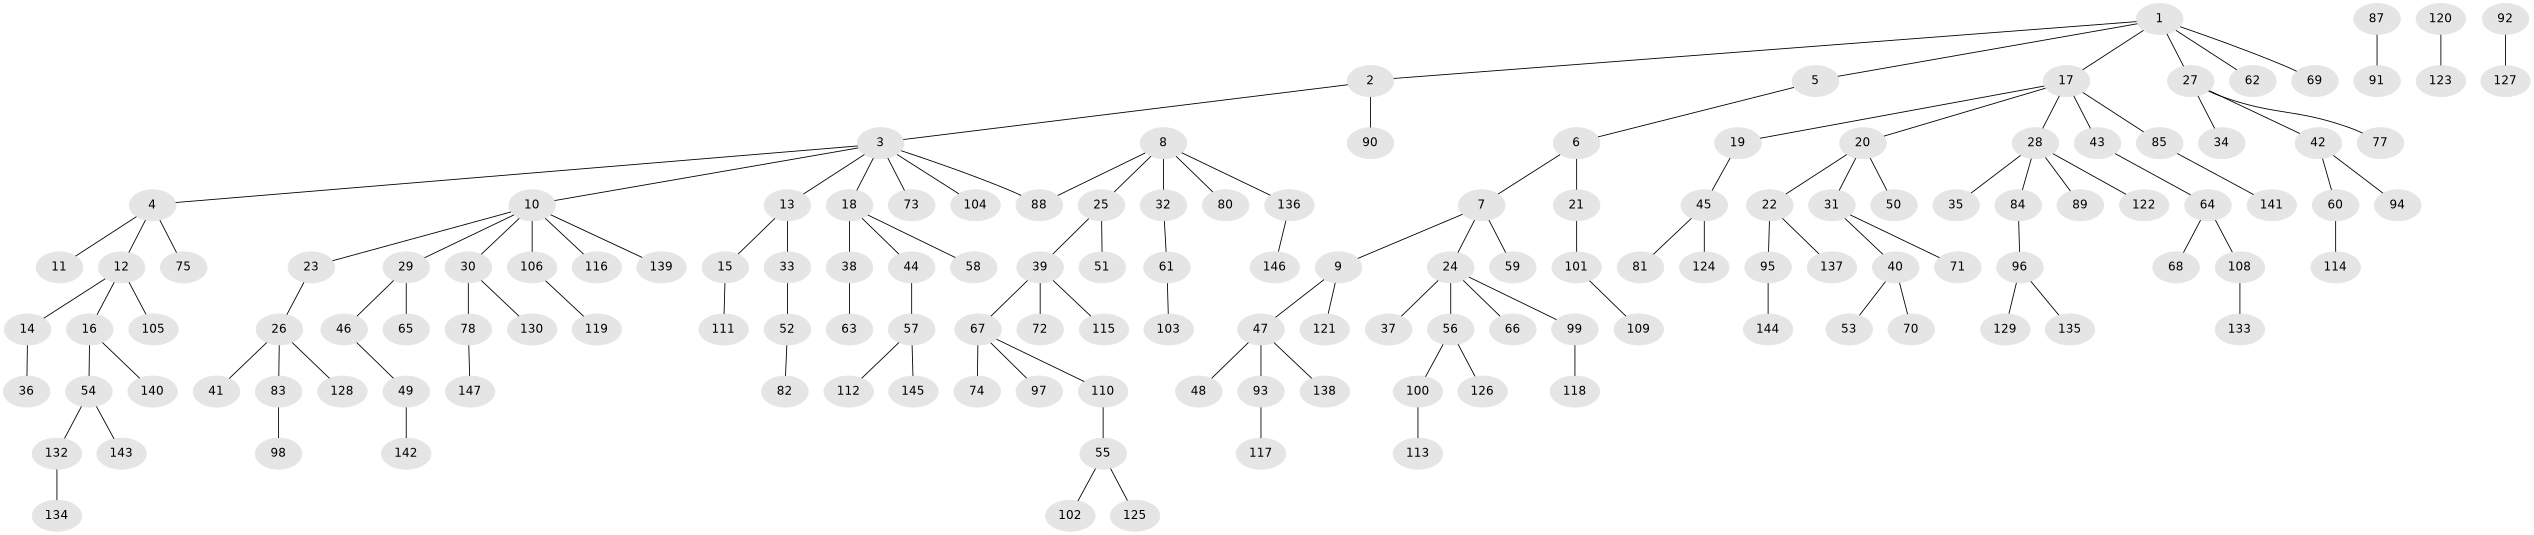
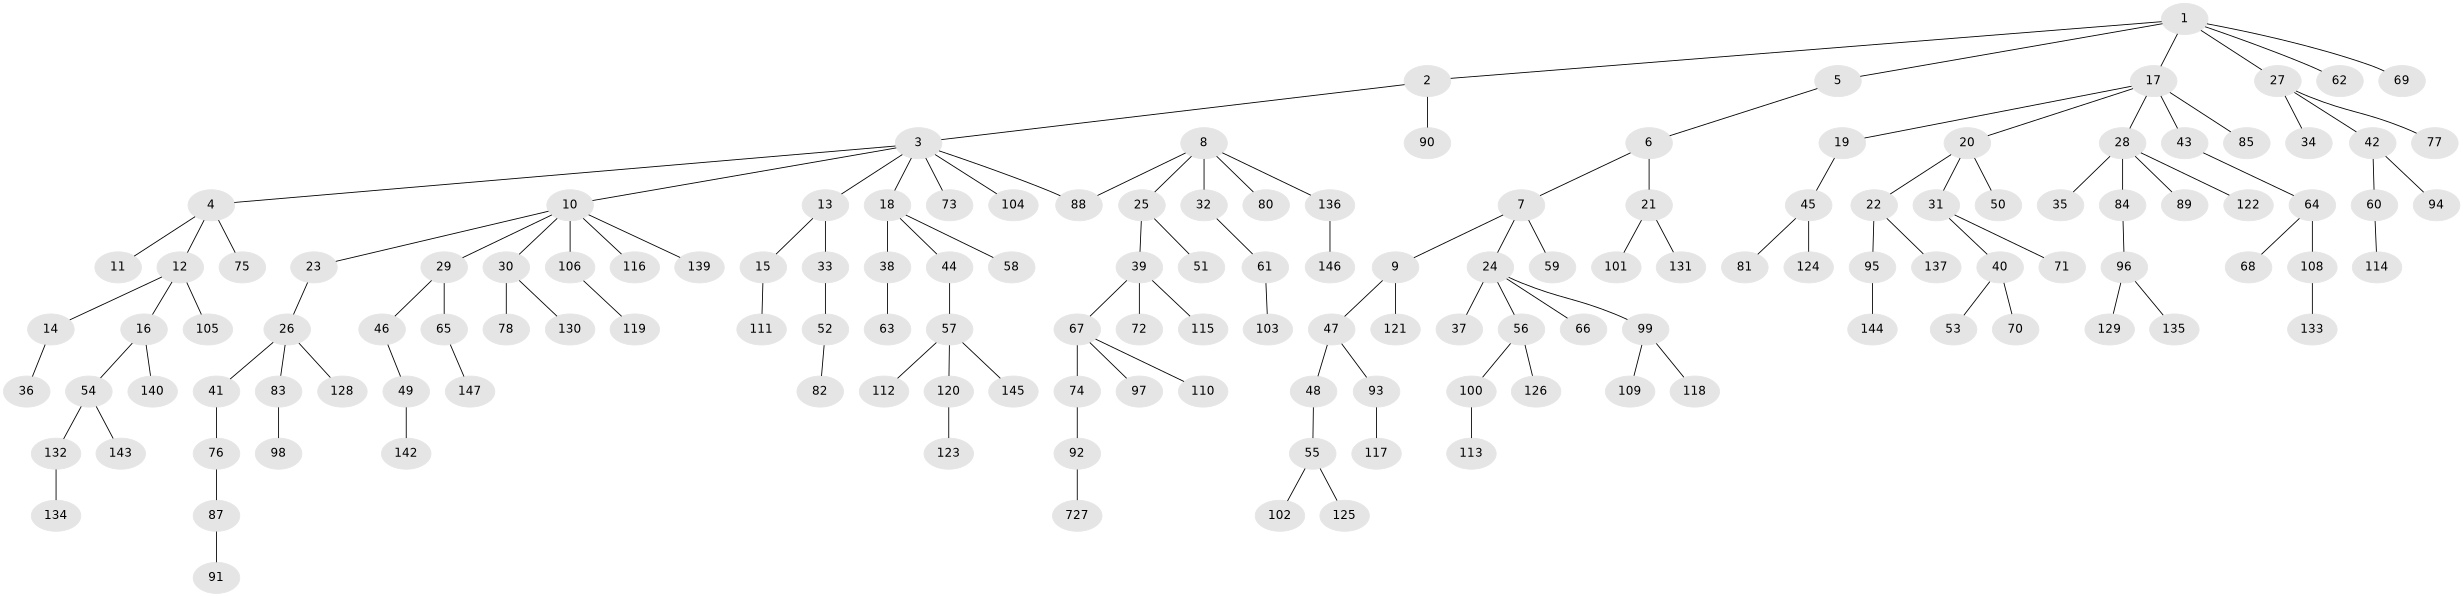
node "127": label "127" -> "727"
node "141": removed
node "131": added
edge "101" -- "109": now "99" -- "109"
edge "78" -- "147": now "65" -- "147"
edge "57" -- "120": added
node "138": removed
edge "74" -- "92": added
edge "110" -- "55": now "48" -- "55"
node "76": added
